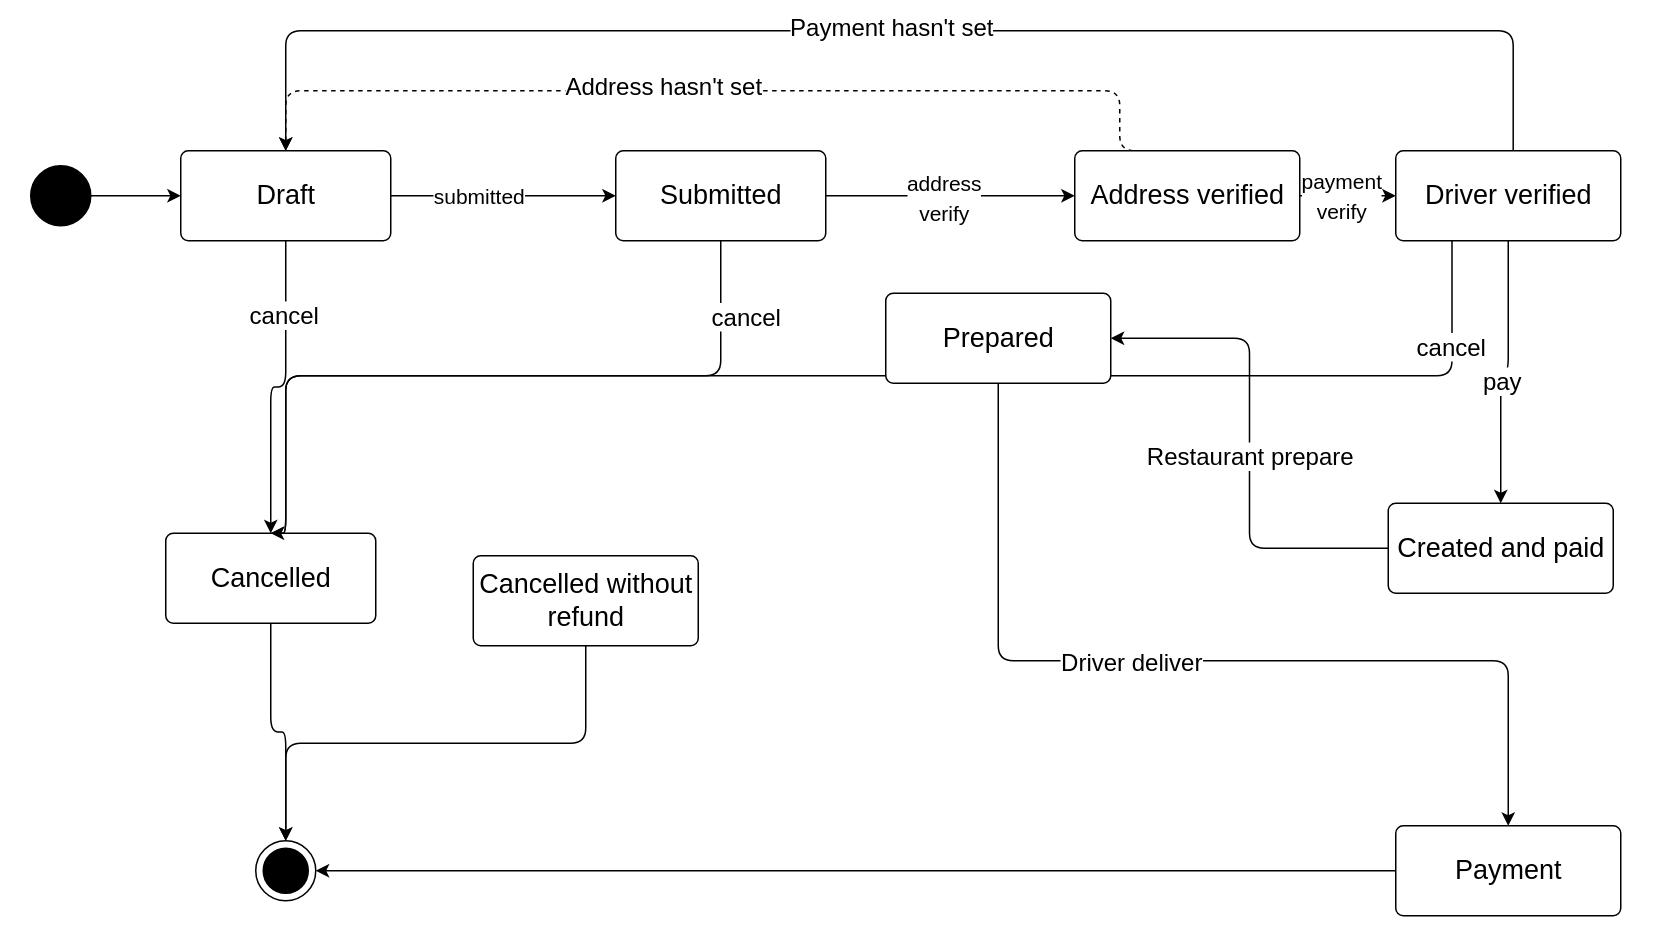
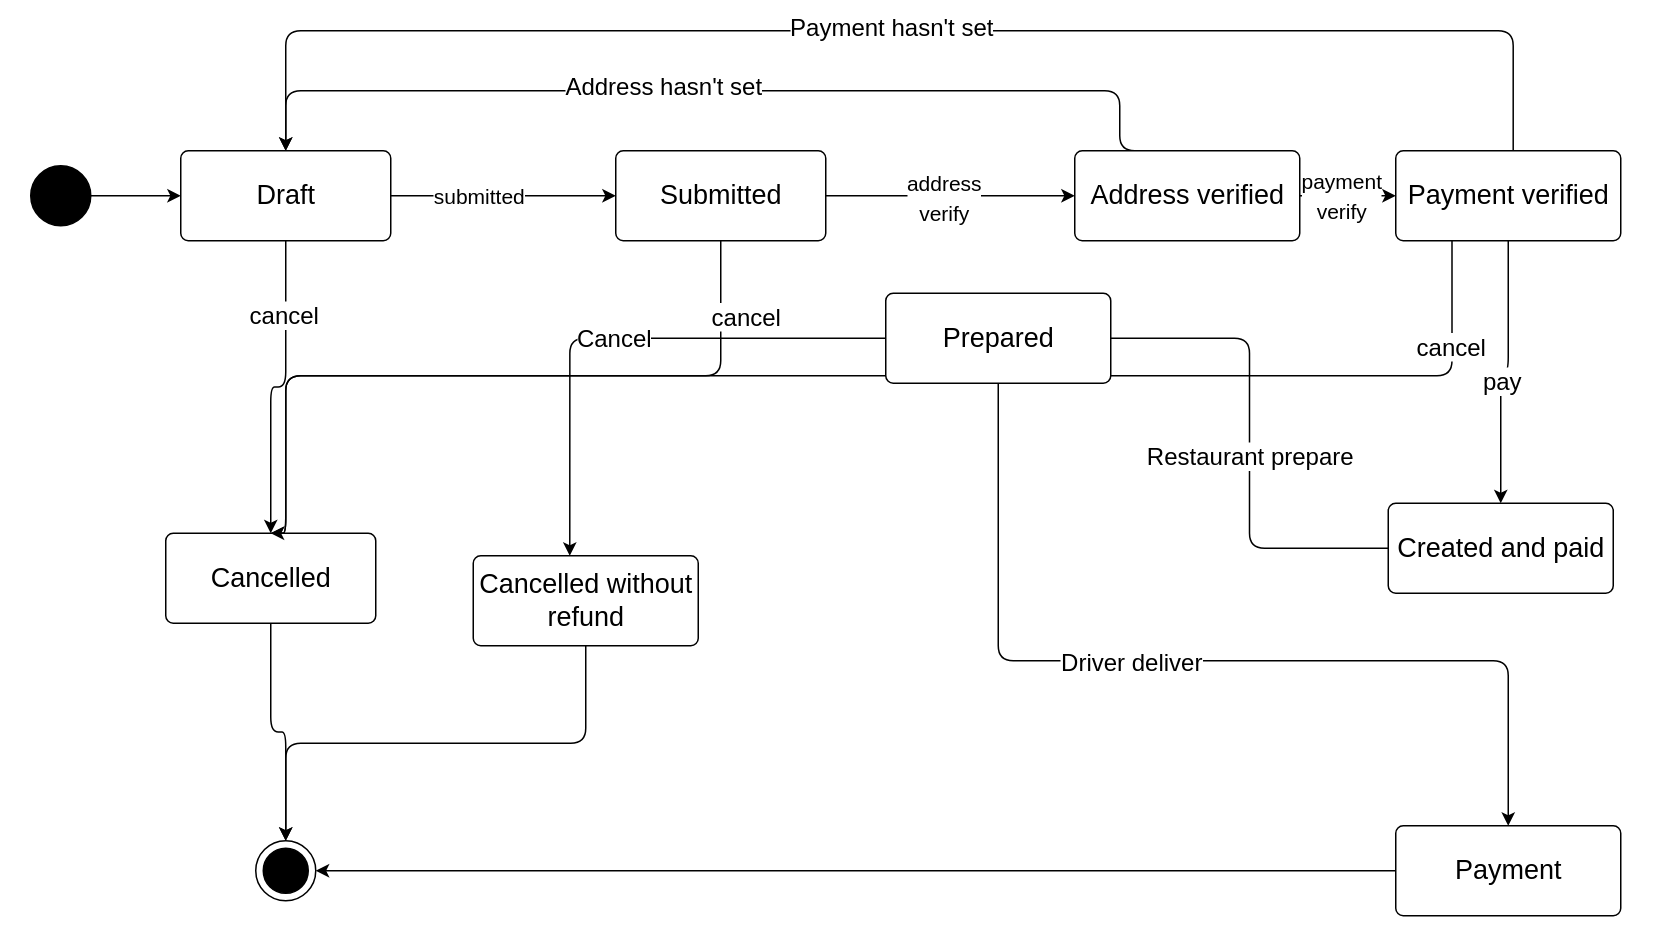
edge "Address verified" -> "Draft": style dashed -> solid
node "Driver verified": label "Driver verified" -> "Payment verified"
edge "Prepared" -> "Cancelled without refund": added, label "Cancel"
edge "Created and paid" -> "Prepared": arrowhead classic -> none
